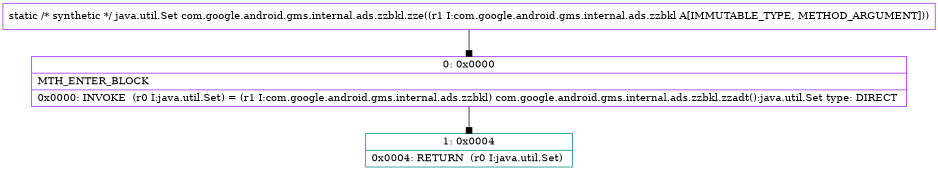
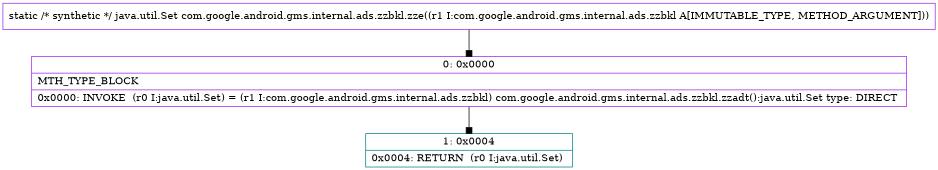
node "0: 0x0000": text "MTH_ENTER_BLOCK" -> "MTH_TYPE_BLOCK"
